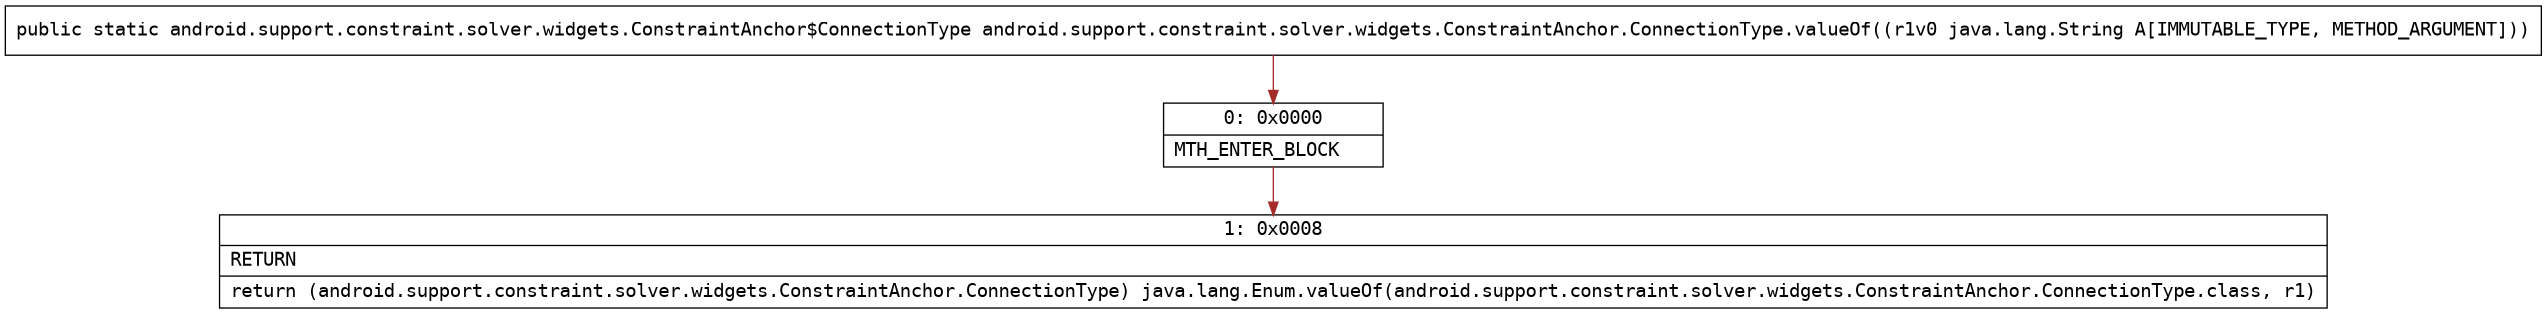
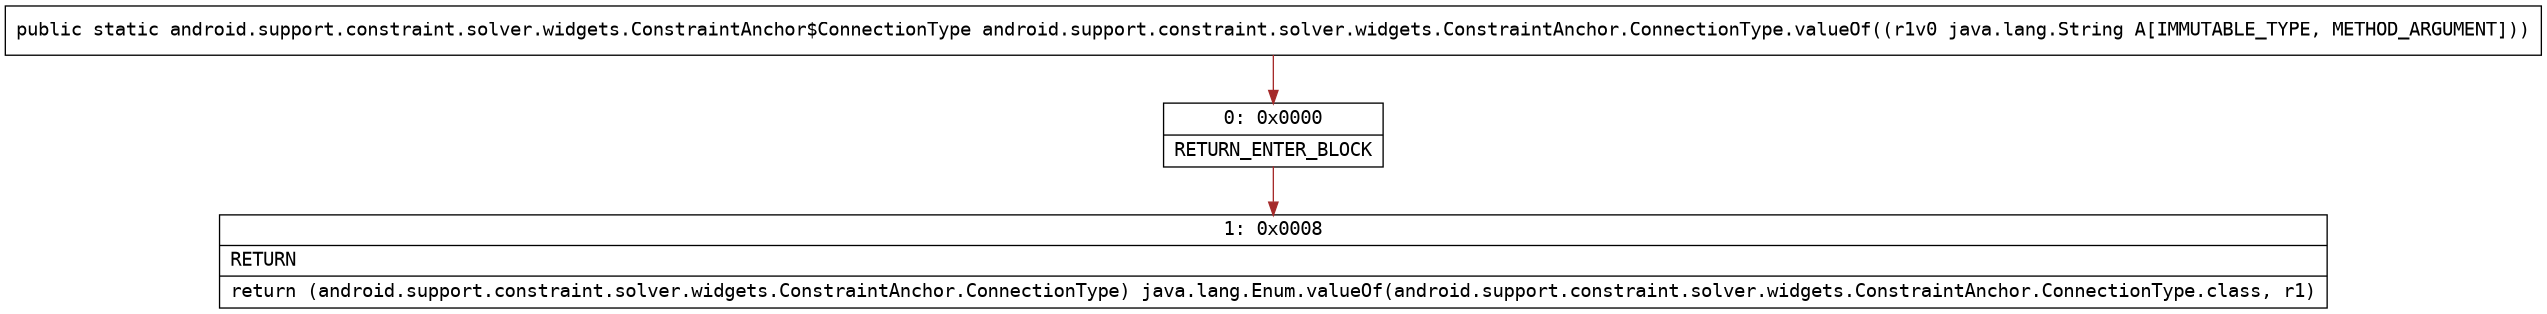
node "0: 0x0000": text "MTH_ENTER_BLOCK" -> "RETURN_ENTER_BLOCK"
